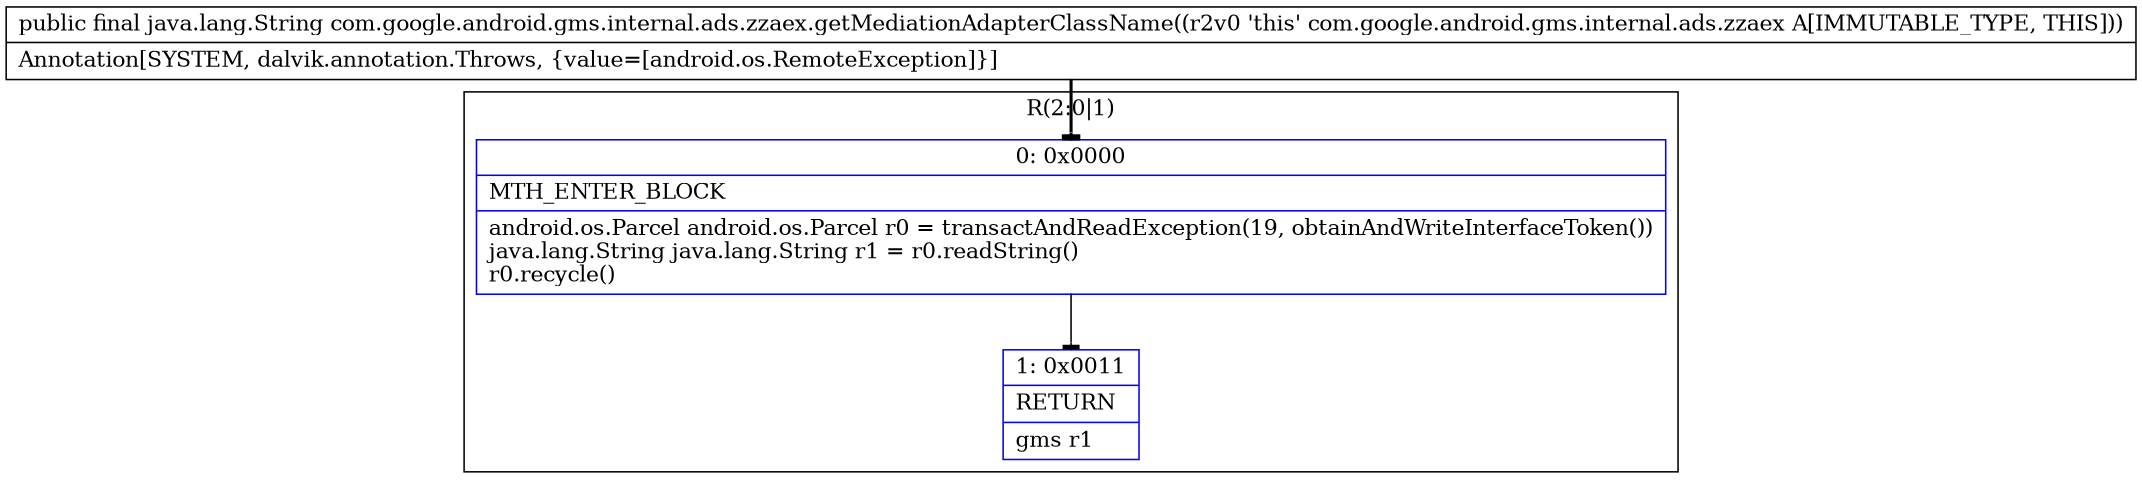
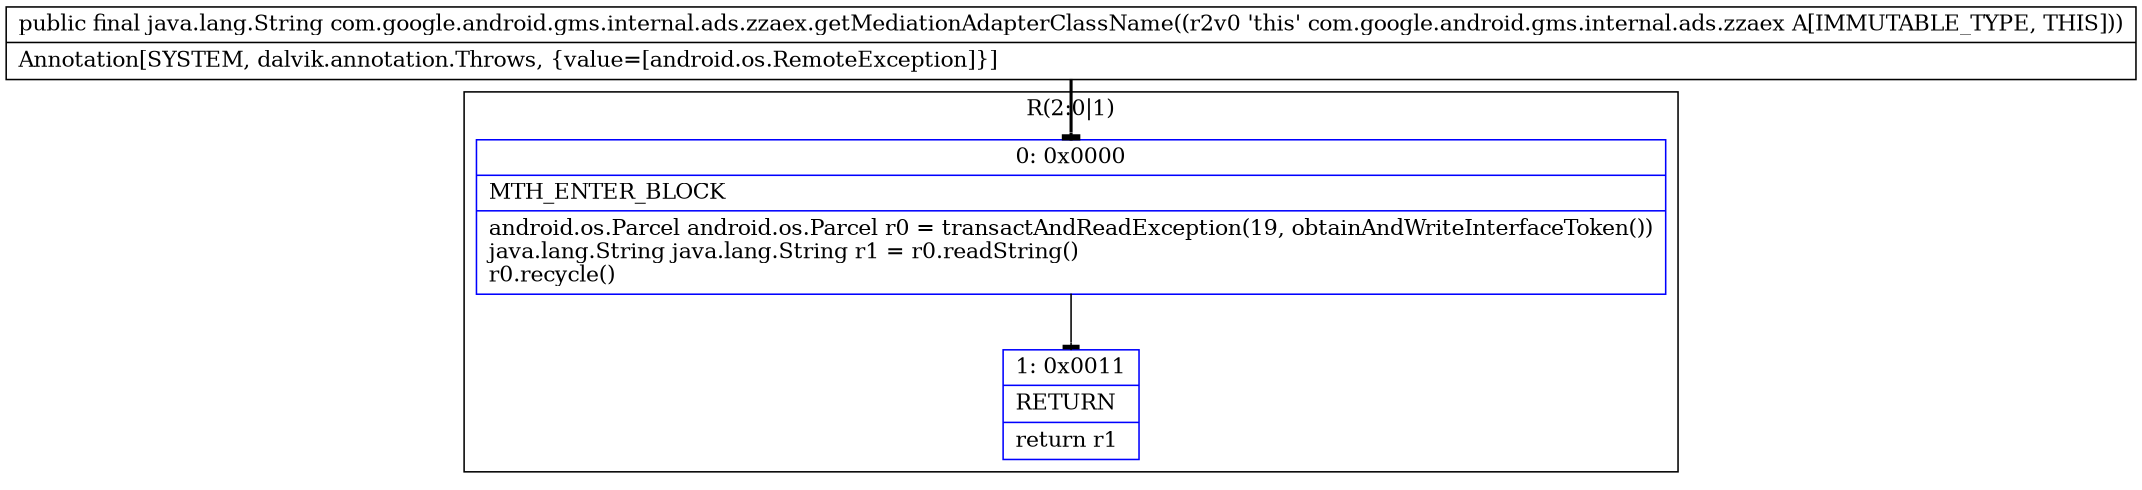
node "1: 0x0011": text "gms r1" -> "return r1"
